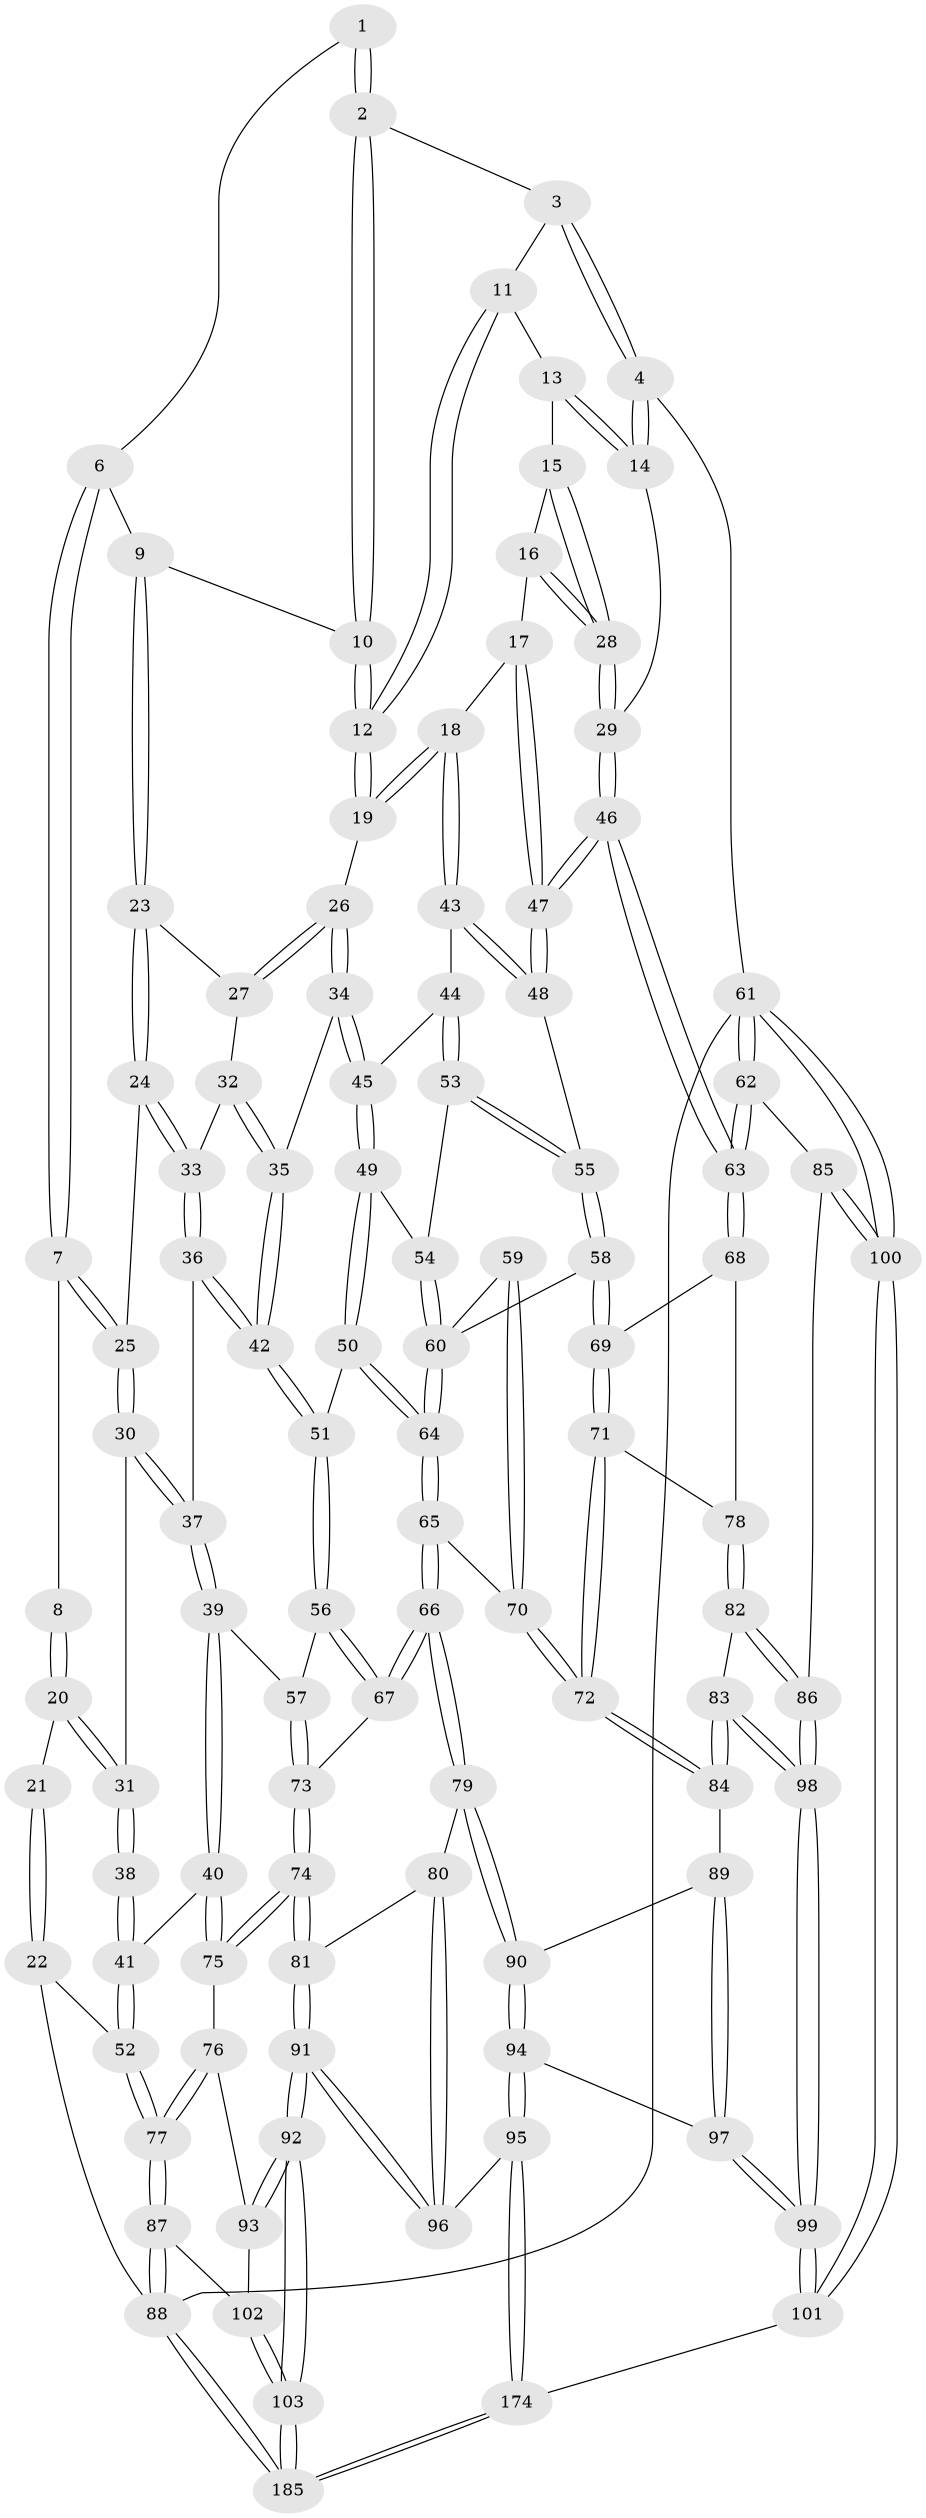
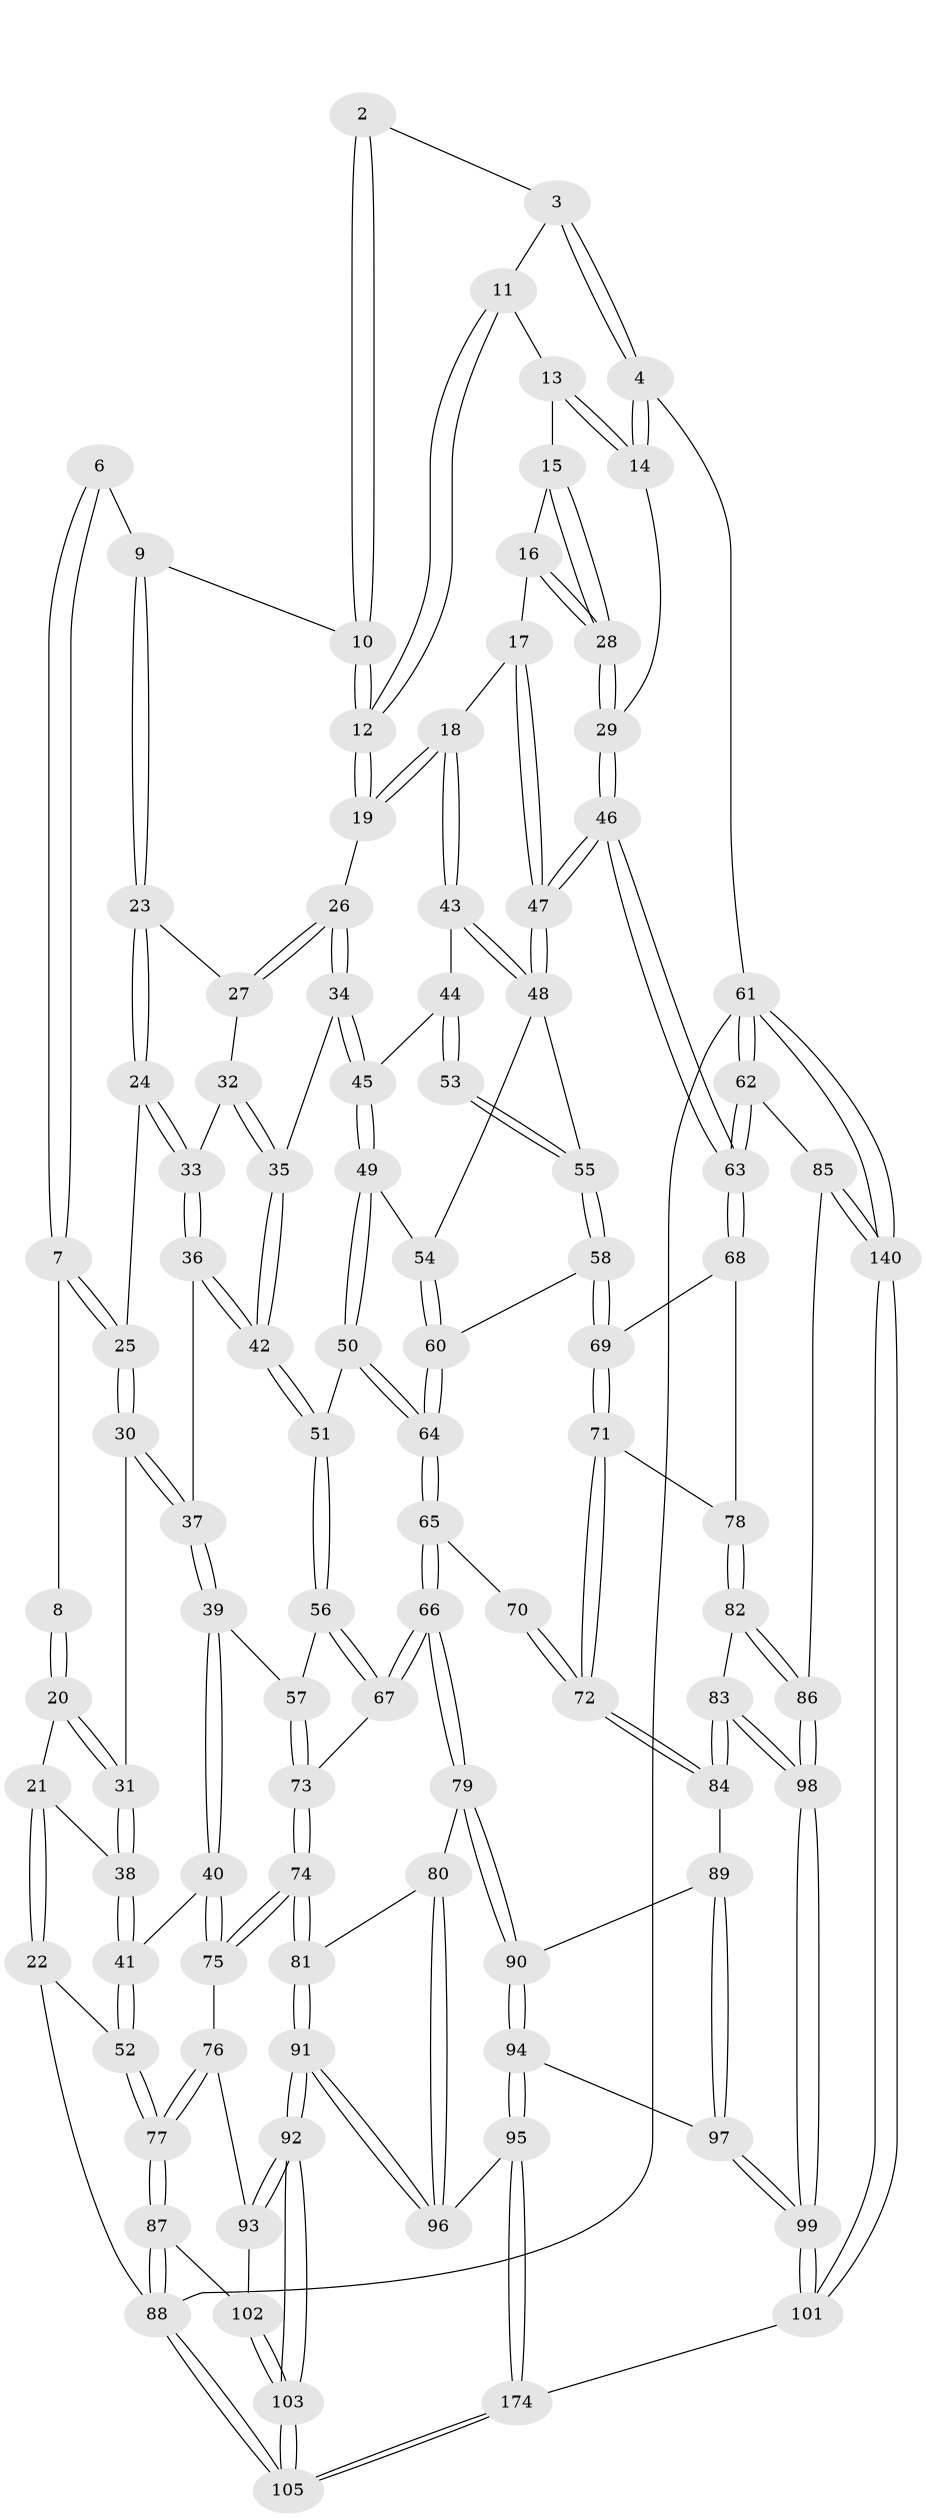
node "1": removed
edge "53" -- "54": now "48" -- "54"
node "59": removed
node "100": label "100" -> "140"
edge "21" -- "38": added
node "185": label "185" -> "105"
